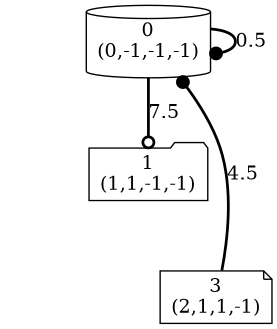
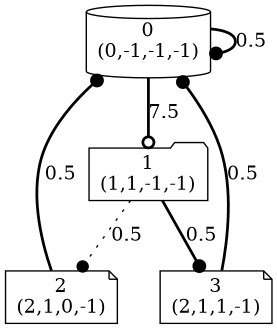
edge "3 (2,1,1,-1)" -> "0 (0,-1,-1,-1)": label "4.5" -> "0.5"
edge "1 (1,1,-1,-1)" -> "3 (2,1,1,-1)": added, label "0.5"
node "2 (2,1,0,-1)": added
